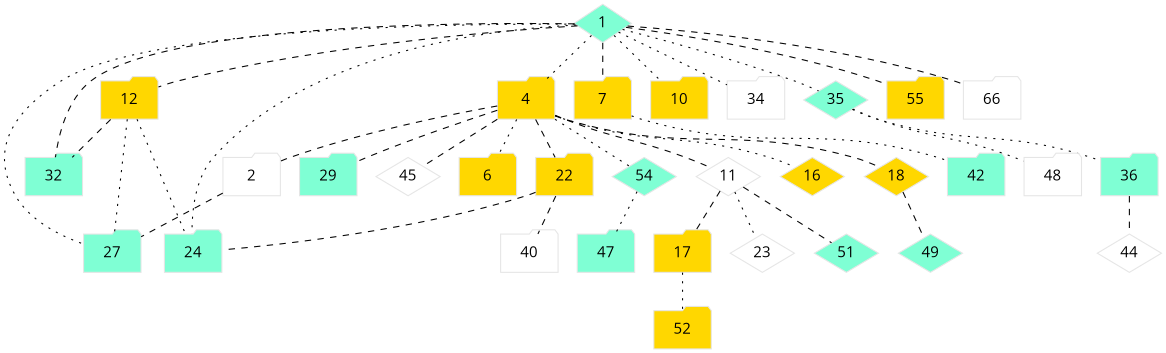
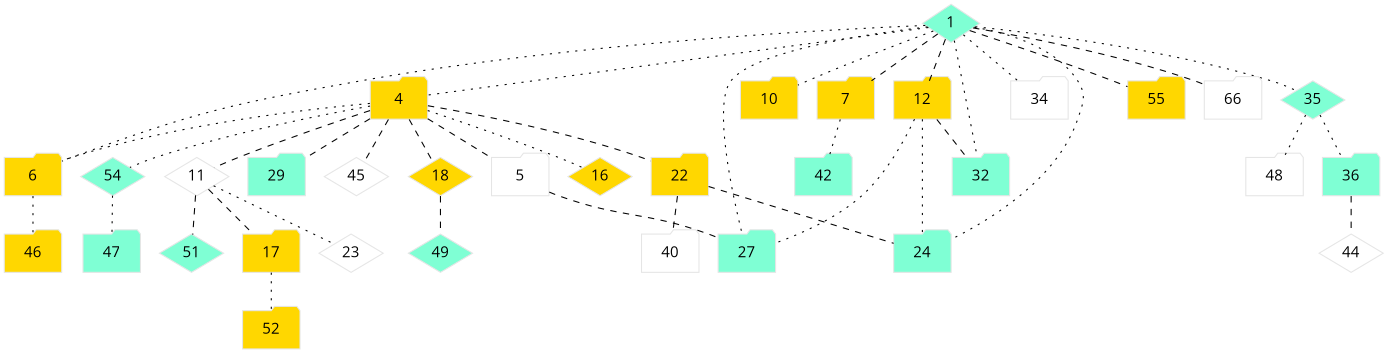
edge "1" -- "32": style dashed -> dotted
edge "1" -- "6": added
node "2": label "2" -> "5"
node "46": added
